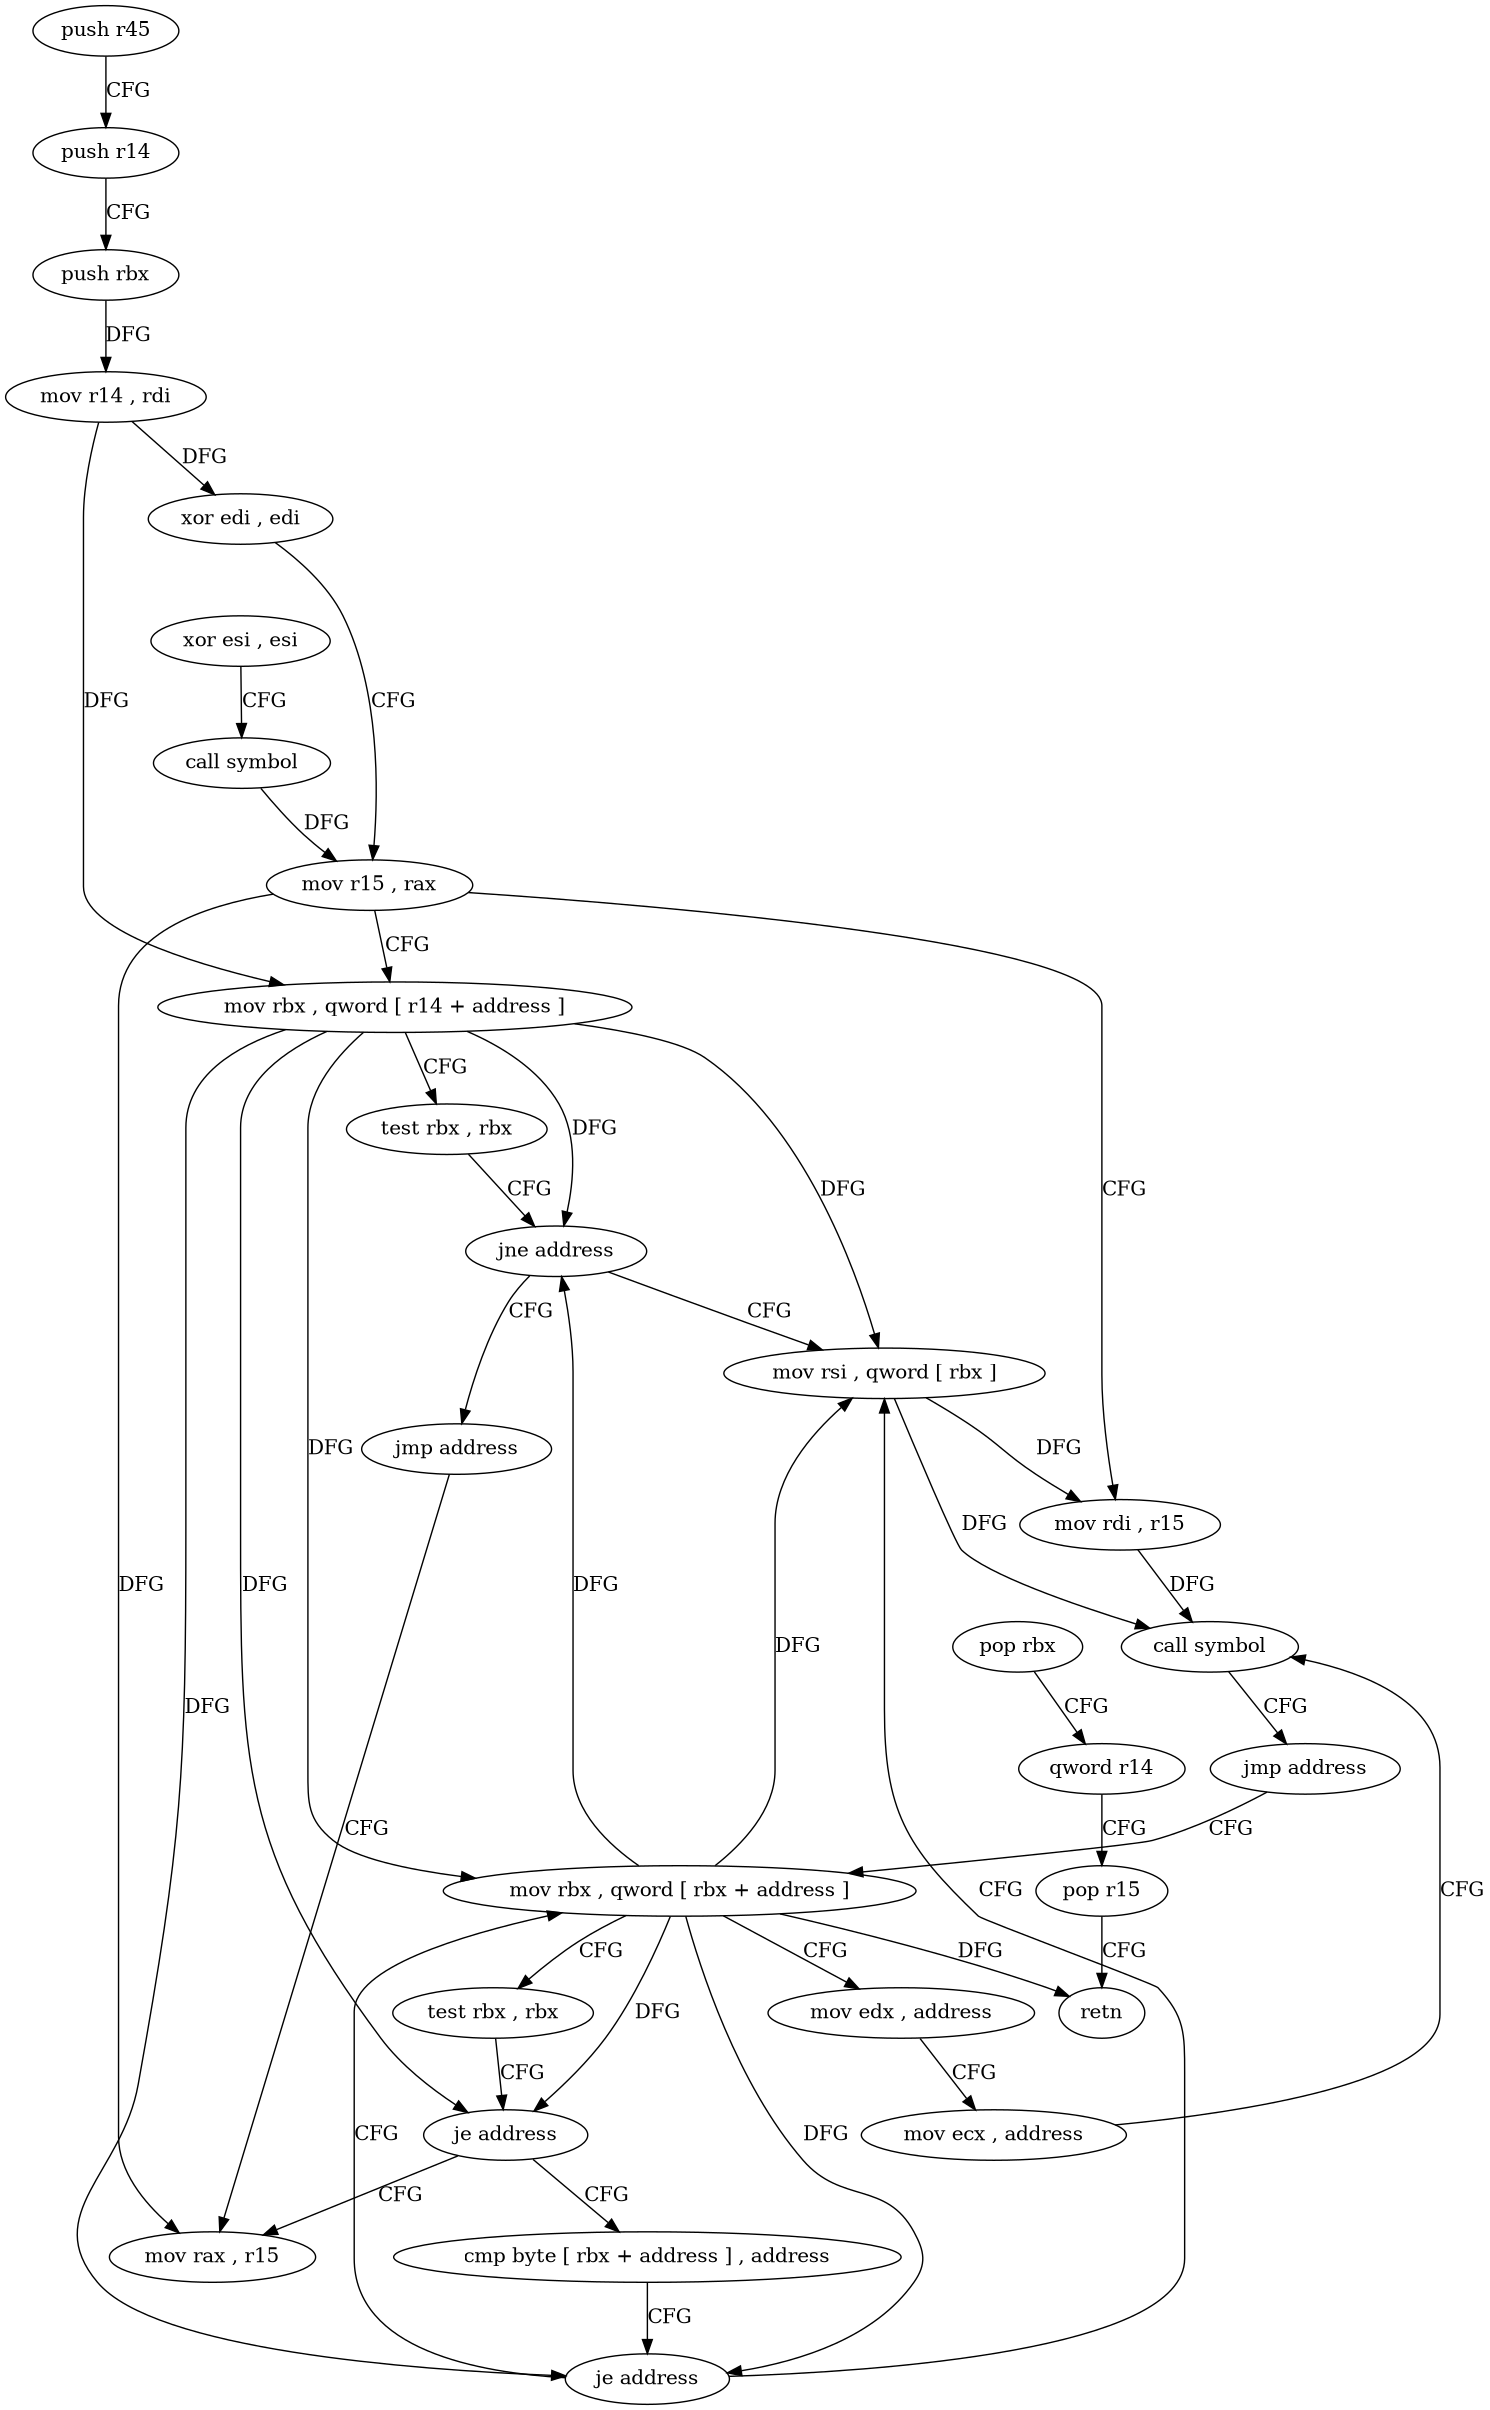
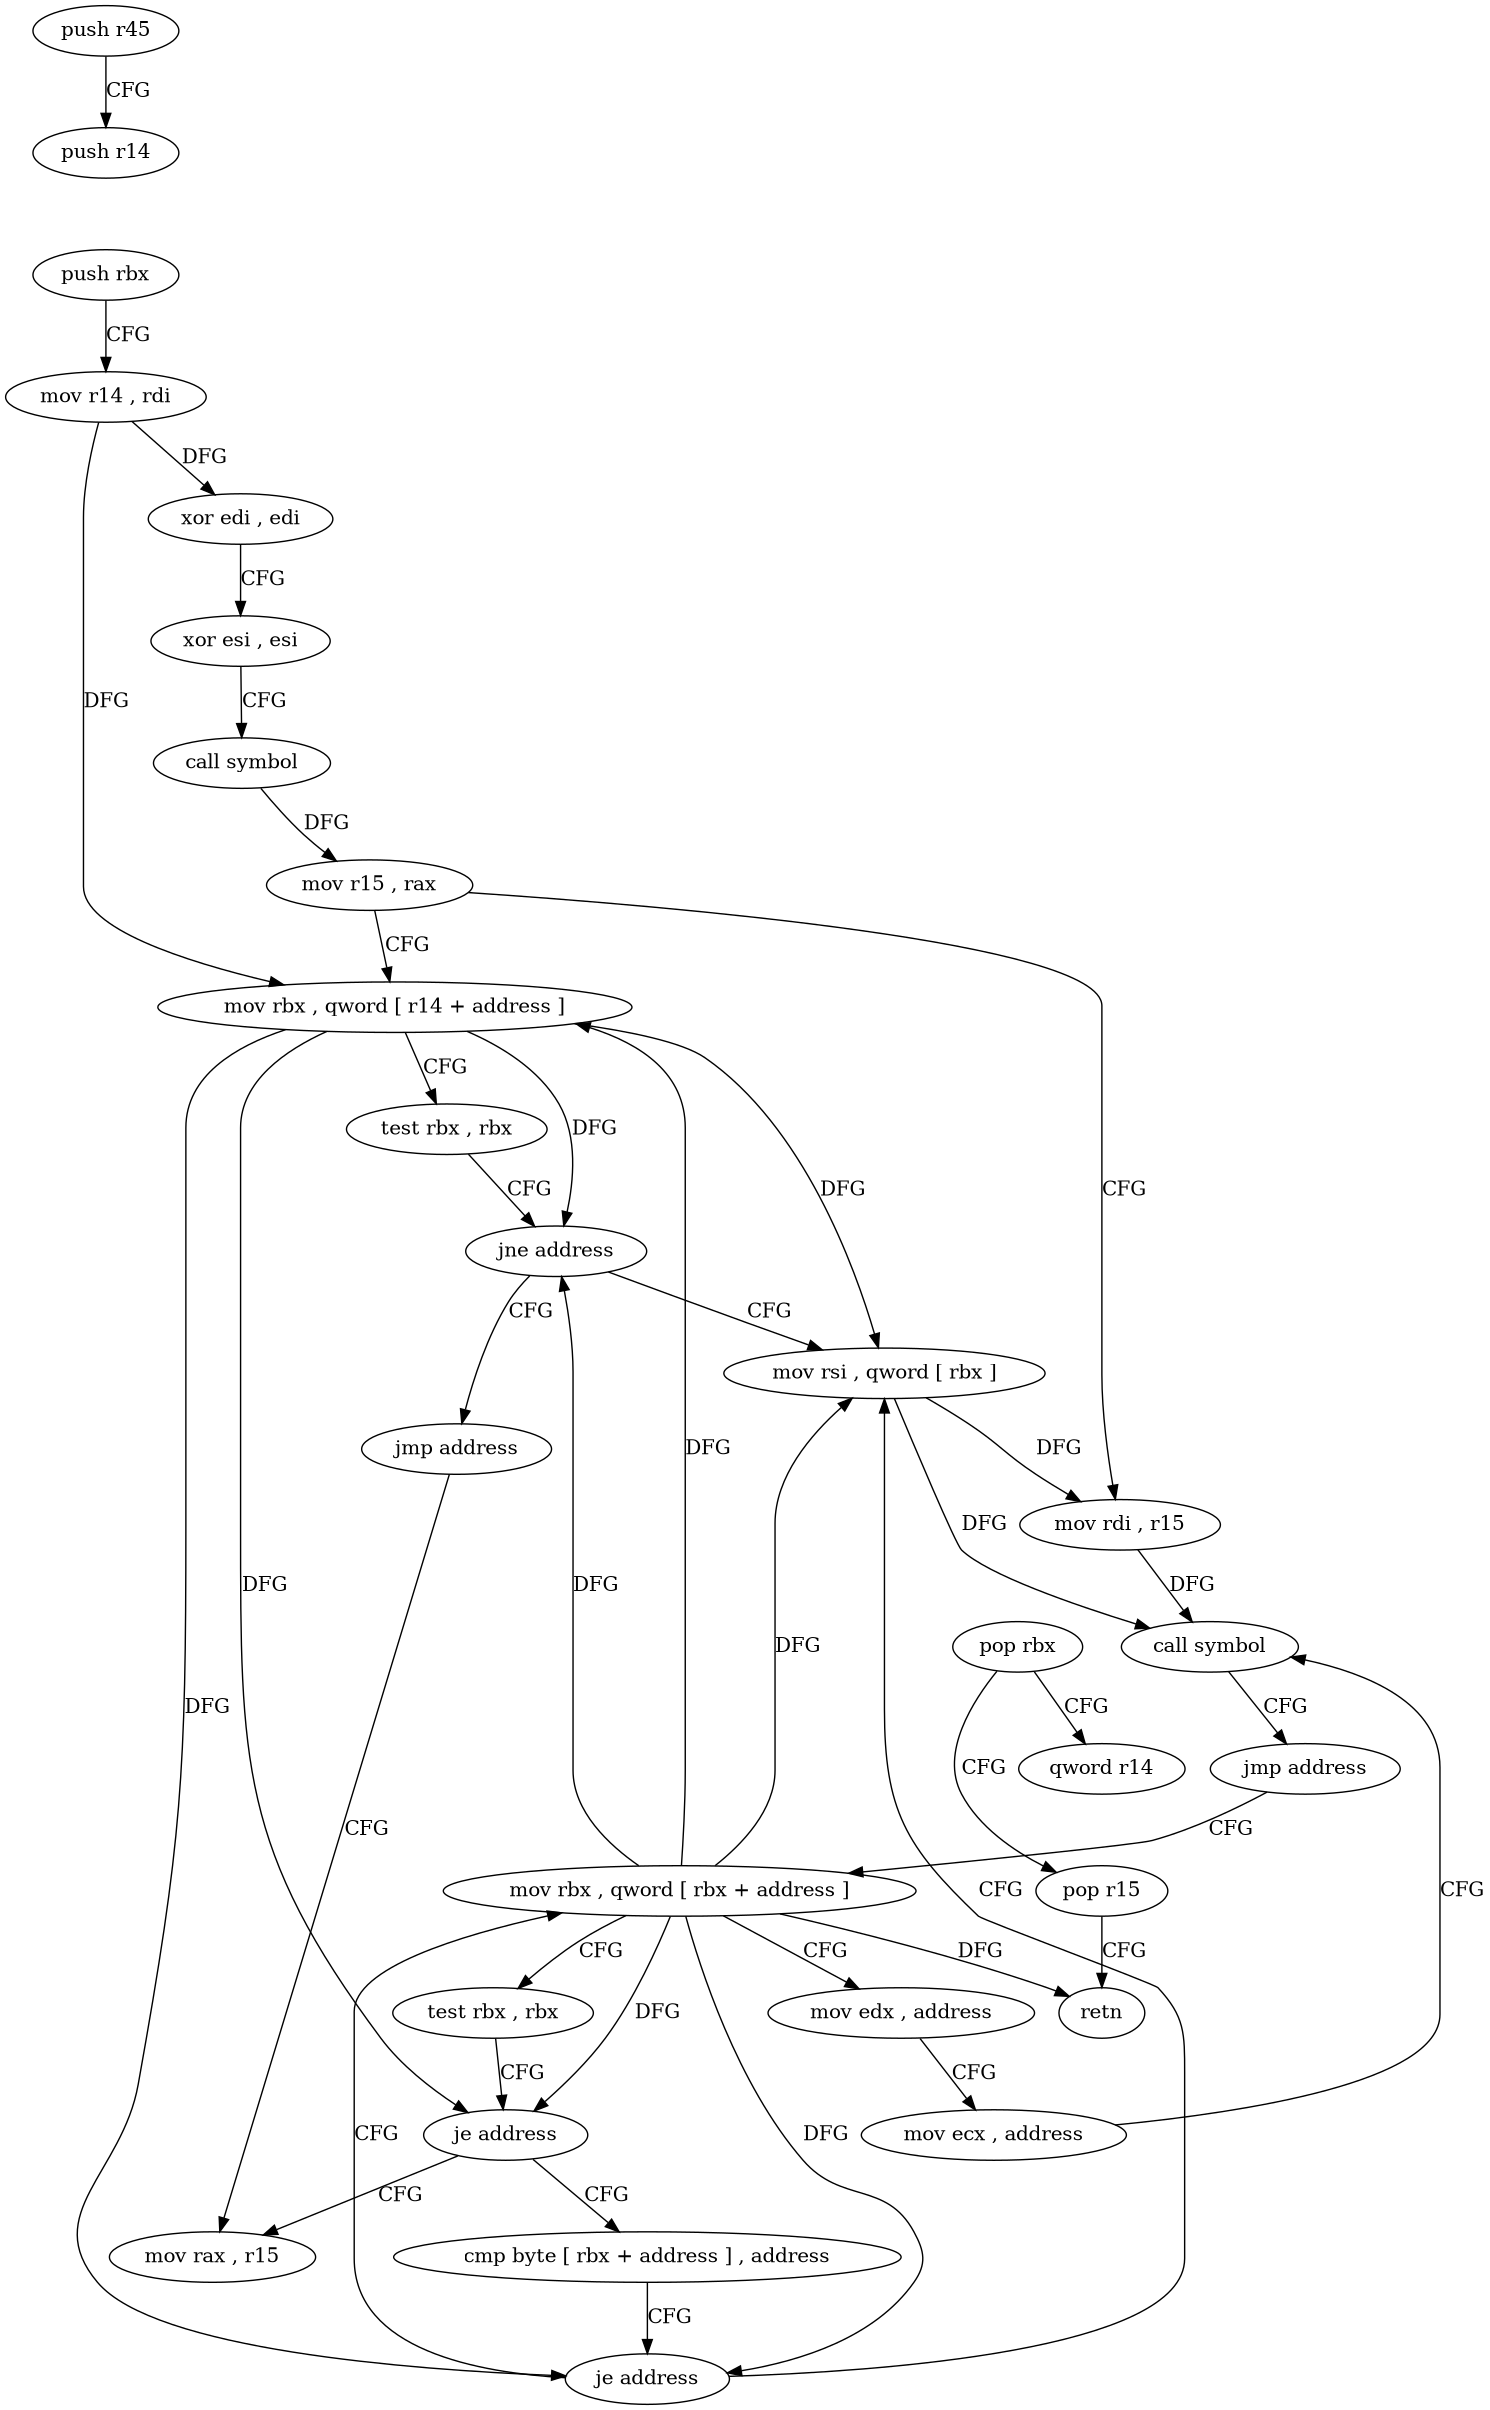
edge "push r14" -> "push rbx": removed, label "CFG"
edge "push rbx" -> "mov r14 , rdi": label "DFG" -> "CFG"
edge "xor edi , edi" -> "mov r15 , rax": now "xor edi , edi" -> "xor esi , esi"
edge "mov rbx , qword [ r14 + address ]" -> "mov rbx , qword [ rbx + address ]": reversed
edge "mov r15 , rax" -> "mov rax , r15": removed, label "DFG"
edge "qword r14" -> "pop r15": now "pop rbx" -> "pop r15"
